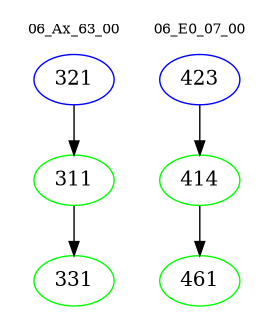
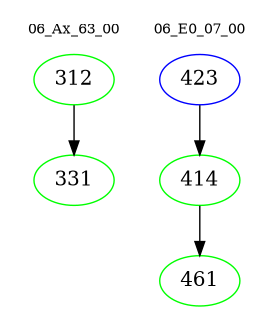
node "321": removed
node "311": label "311" -> "312"
